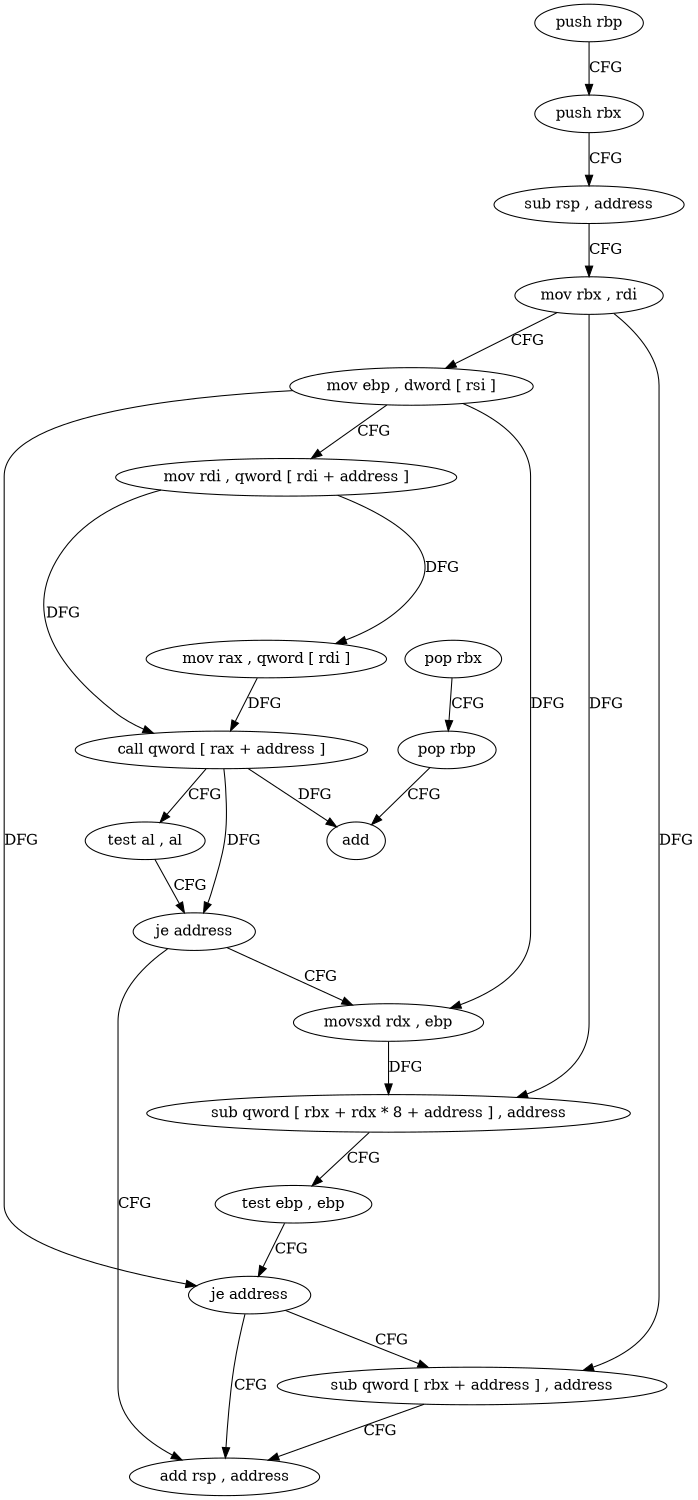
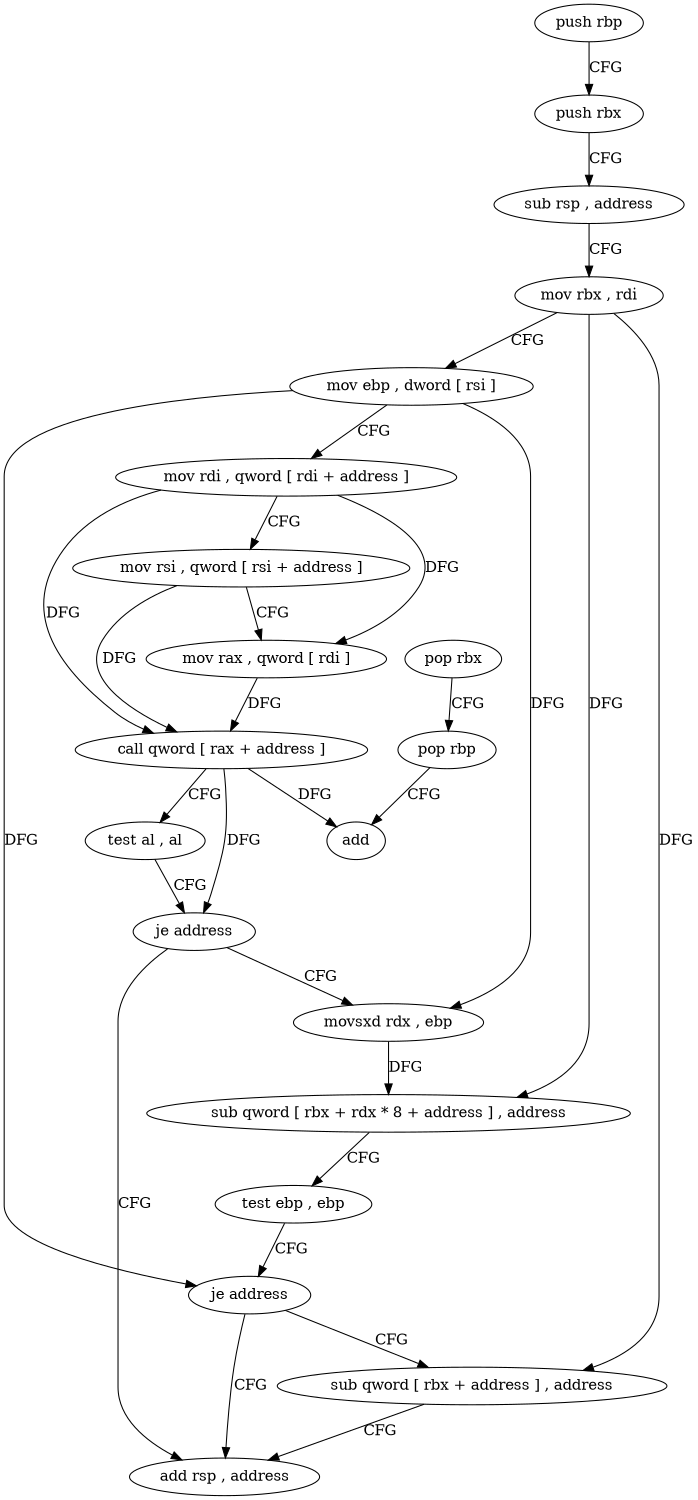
node "mov rsi , qword [ rsi + address ]": added
